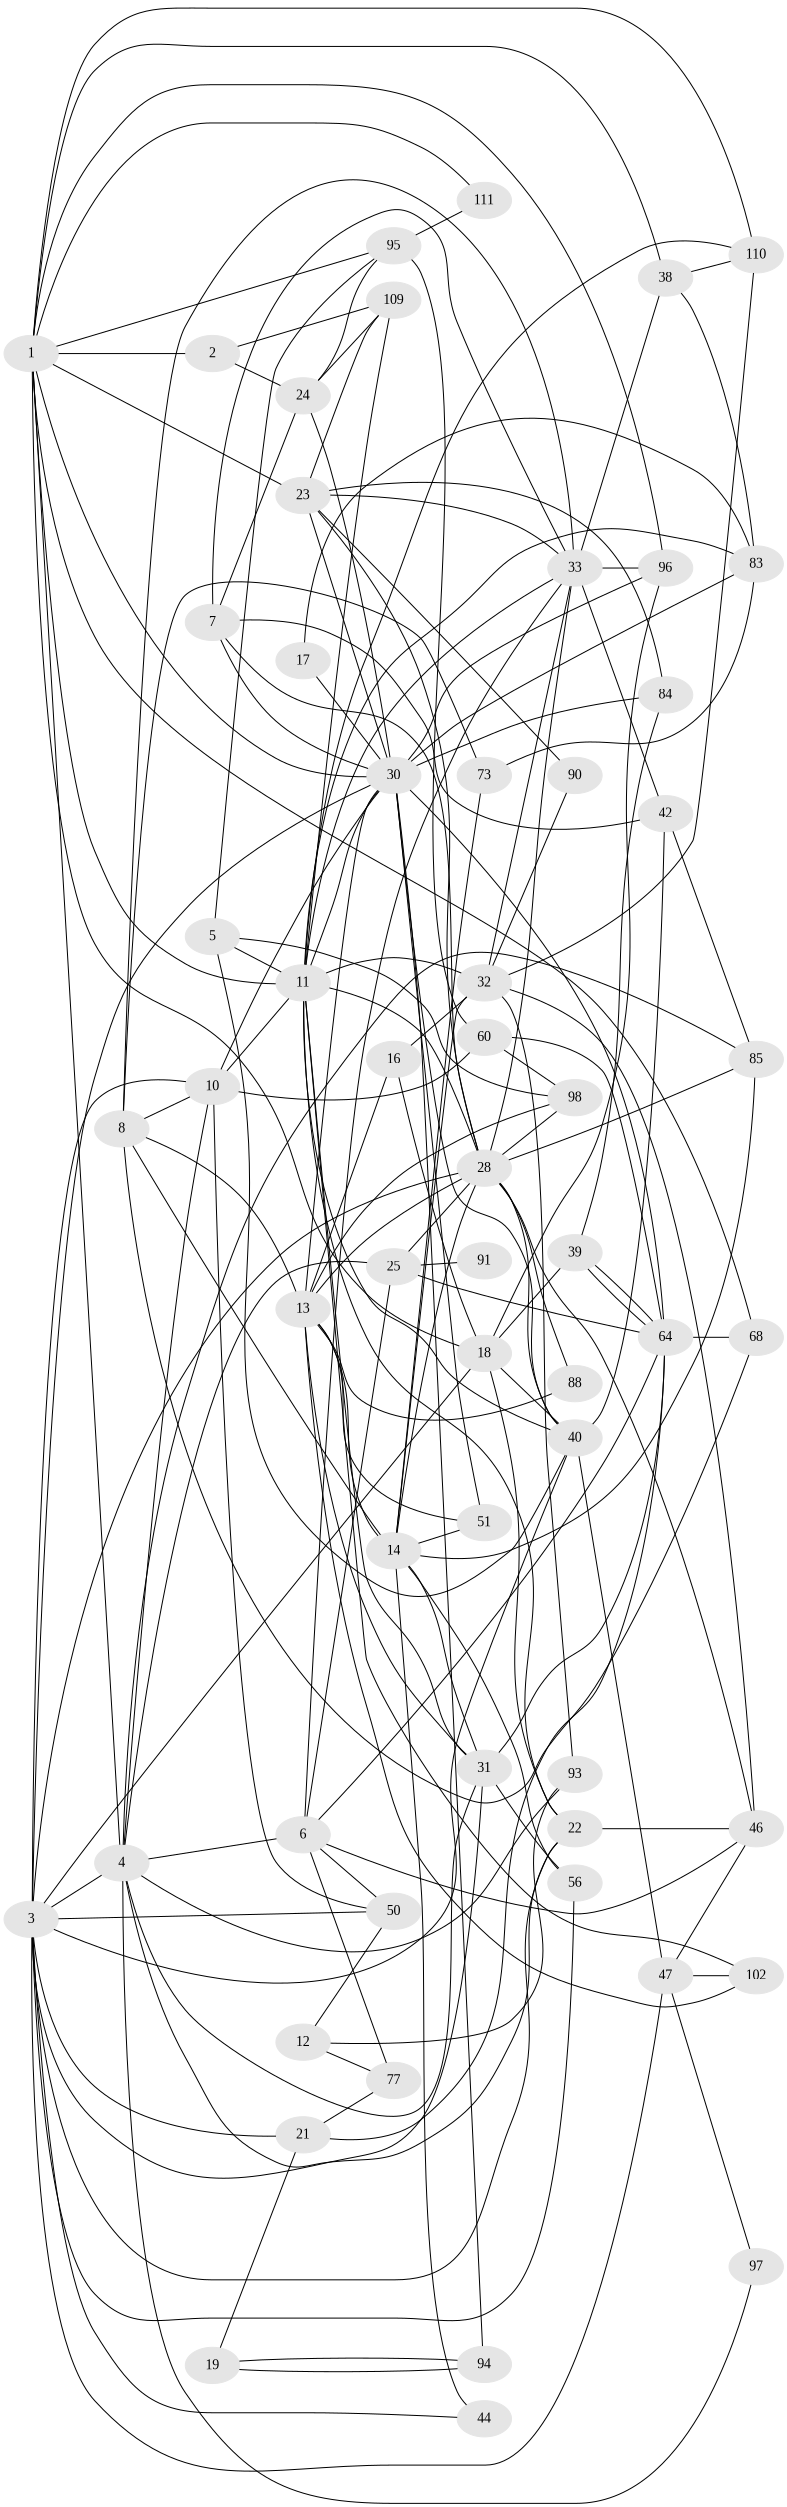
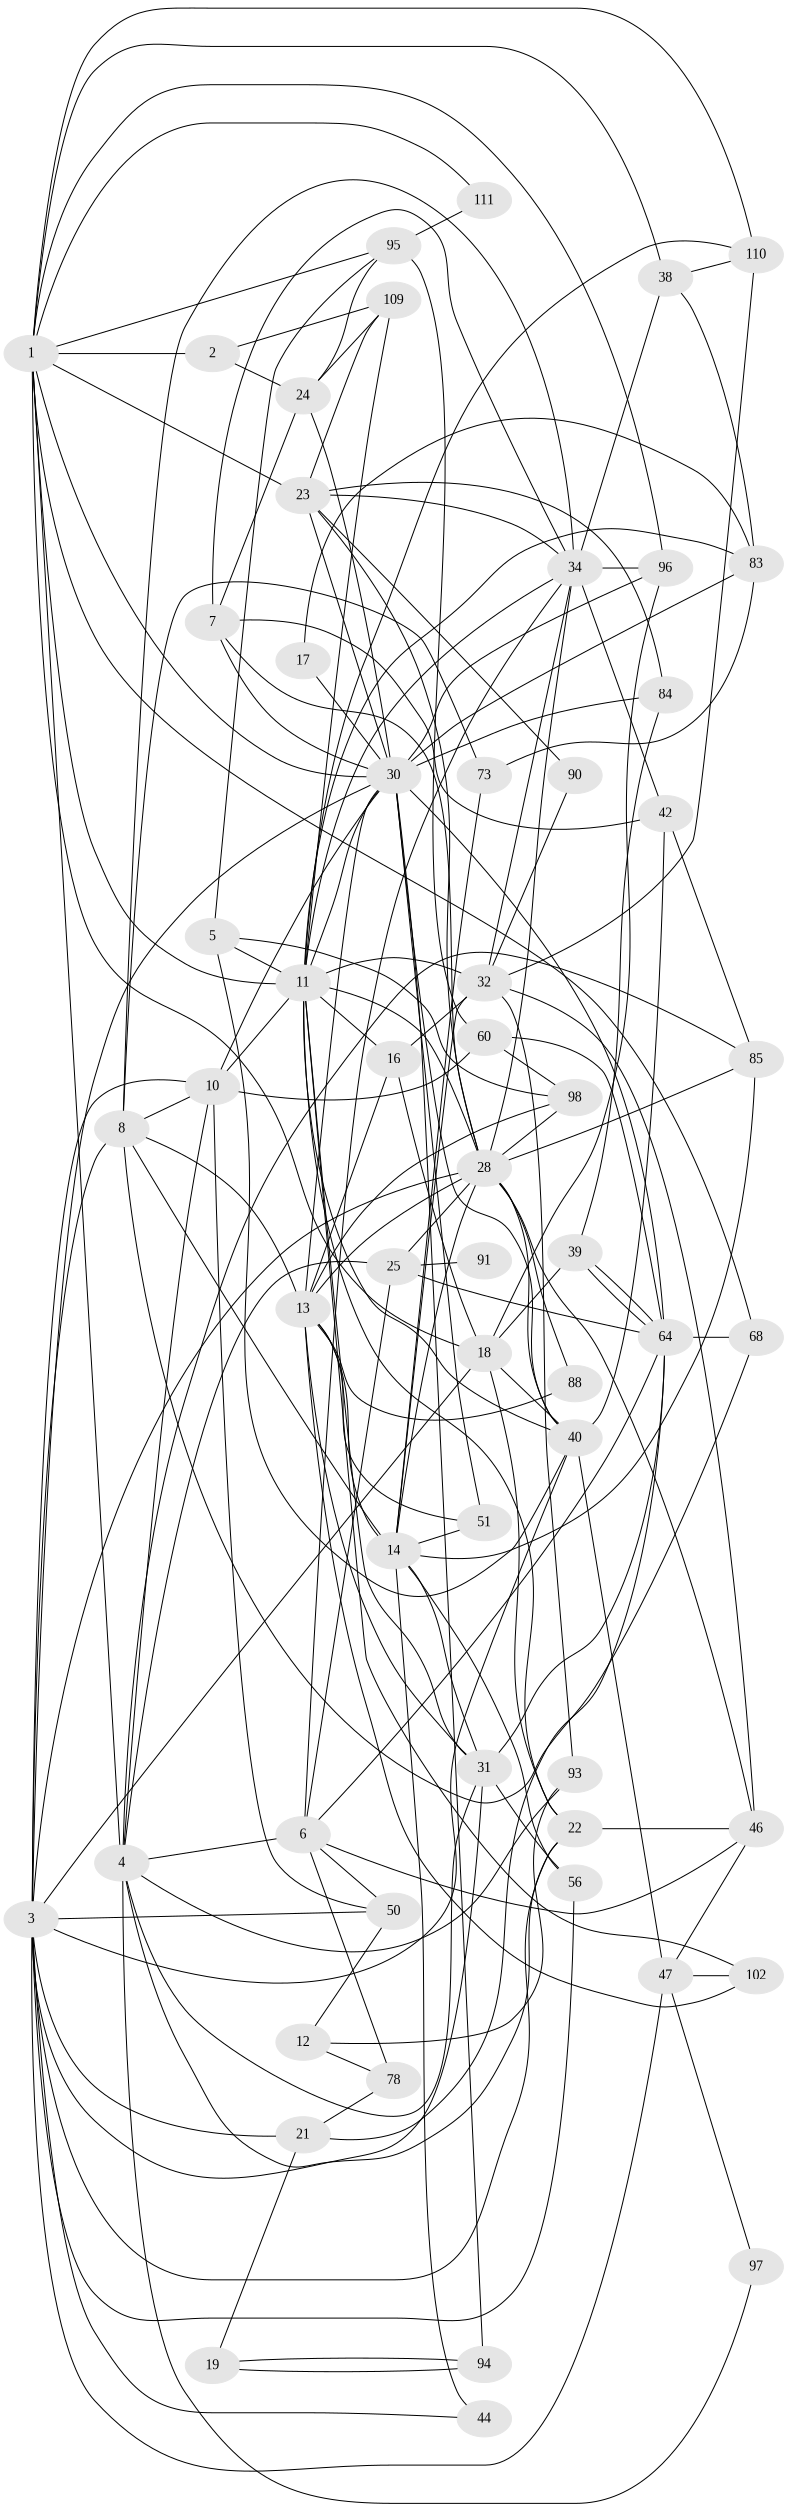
node "33": label "33" -> "34"
edge "11" -- "16": added
edge "4" -- "3": now "8" -- "3"
node "77": label "77" -> "78"
